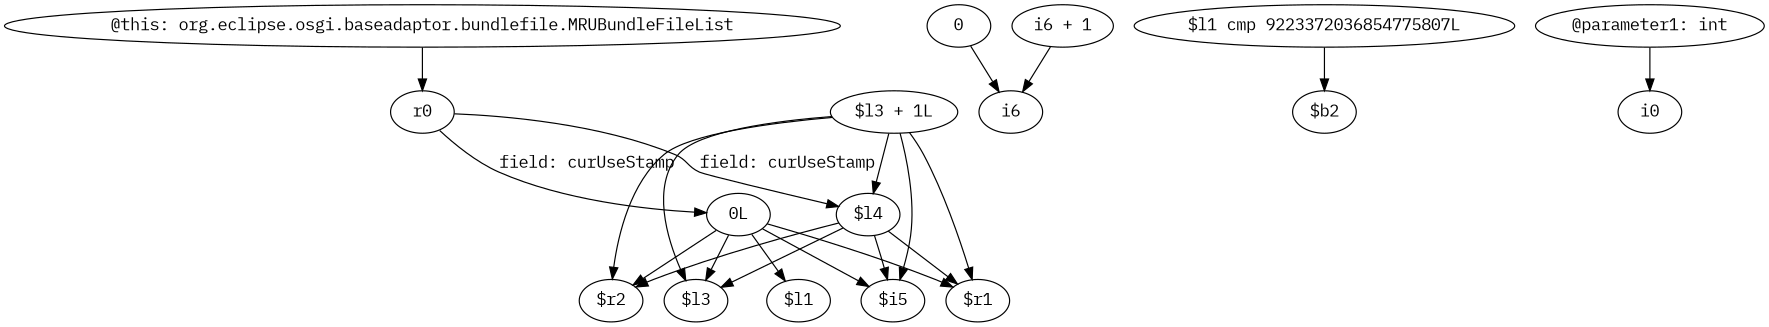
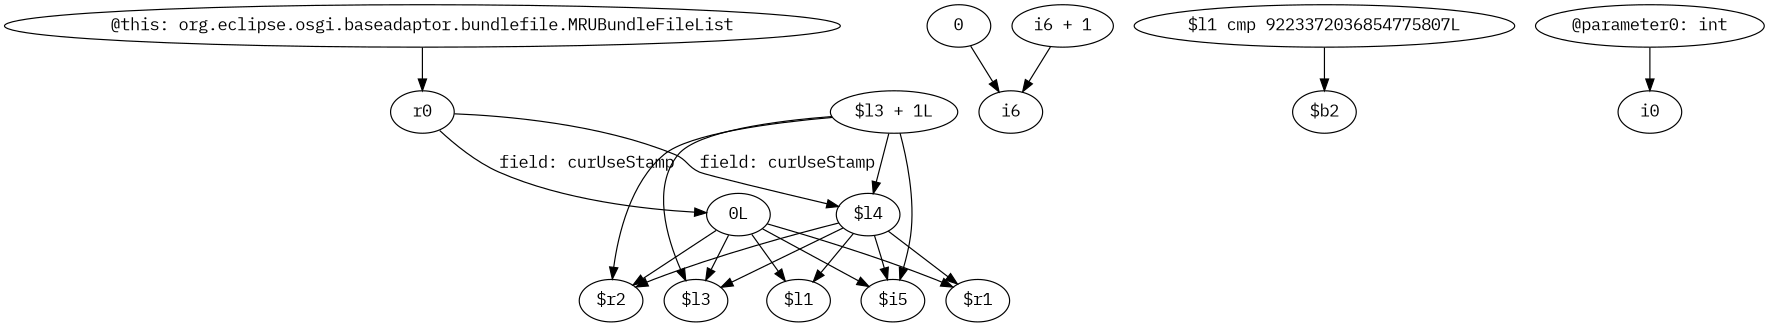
node "@parameter1: int": label "@parameter1: int" -> "@parameter0: int"
edge "$l3 + 1L" -> "$r1": removed
edge "$l4" -> "$l1": added
